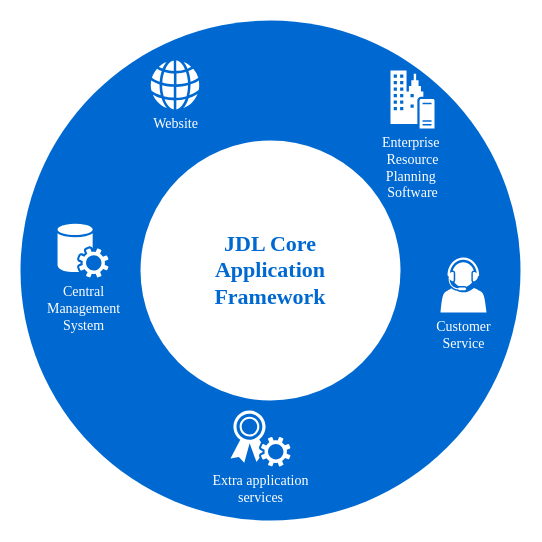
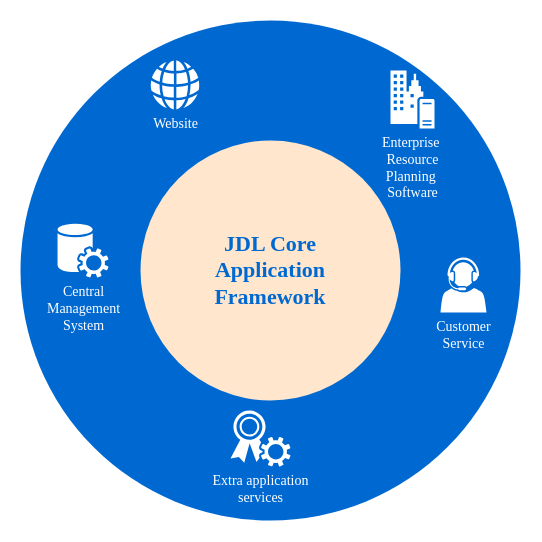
node "JDL Core Application Framework": fillcolor #ffffff -> #ffe6cc
